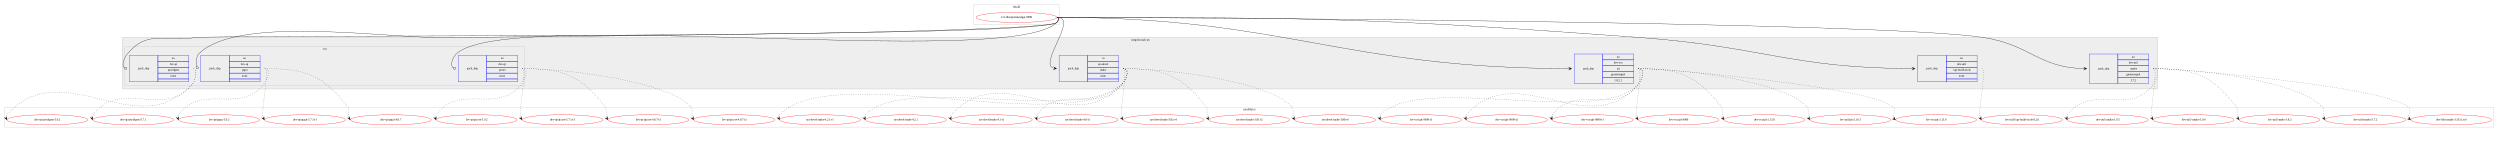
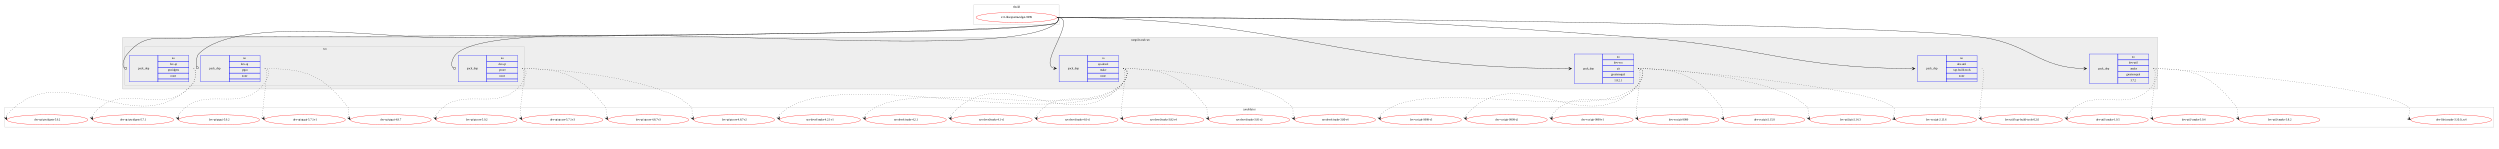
node "dev-util/cmake-3.7.2": removed
